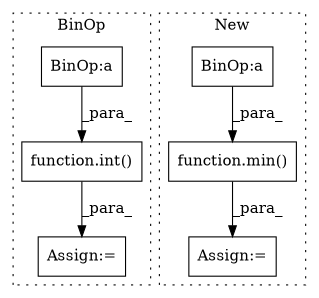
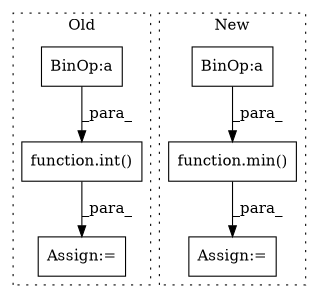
cluster "BinOp": label "BinOp" -> "Old"
